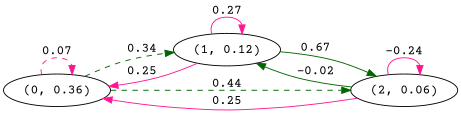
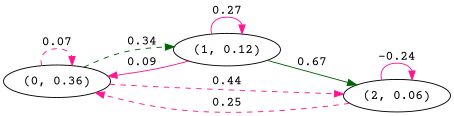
edge "(1, 0.12)" -> "(0, 0.36)": label "0.25" -> "0.09"
edge "(2, 0.06)" -> "(1, 0.12)": removed, label "-0.02"
edge "(0, 0.36)" -> "(2, 0.06)": color darkgreen -> deeppink
edge "(2, 0.06)" -> "(0, 0.36)": style solid -> dashed
